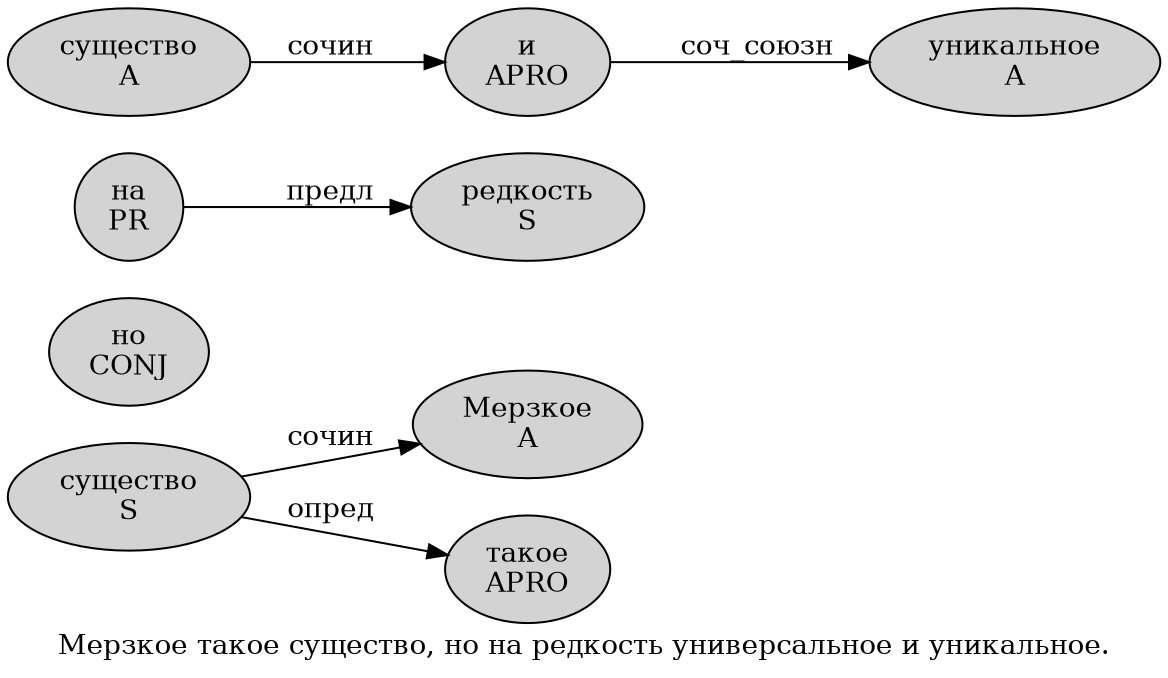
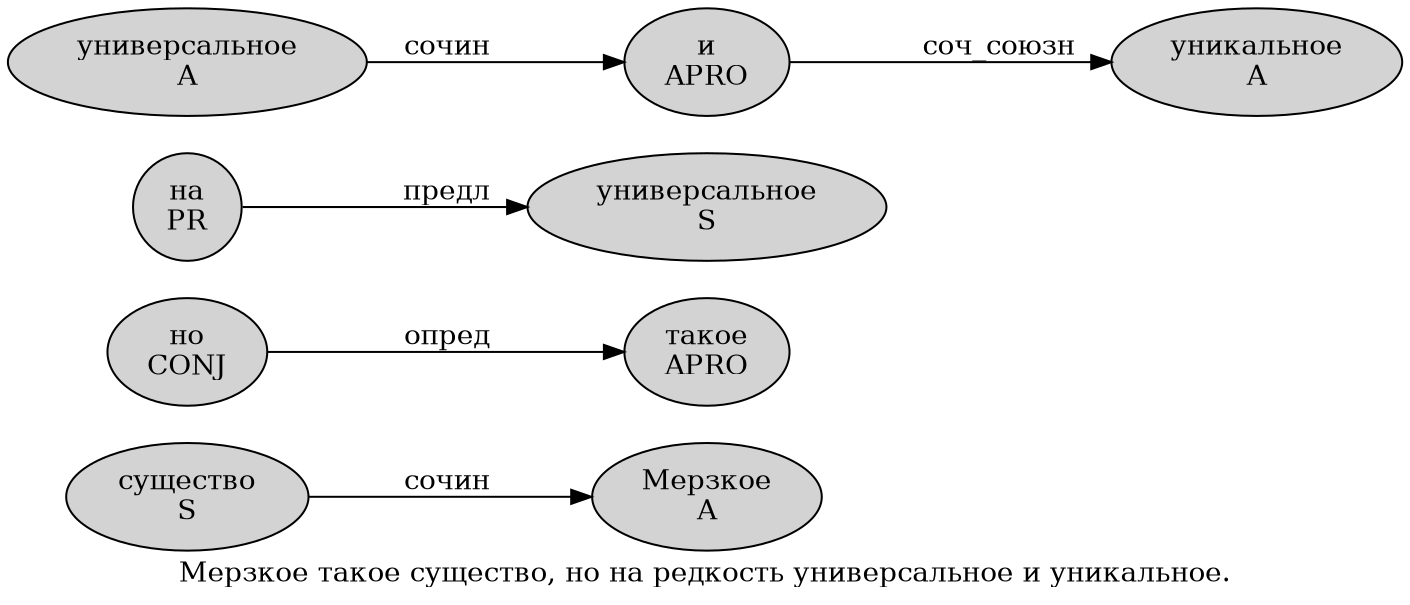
node "существо A": label "существо A" -> "универсальное A"
node "редкость S": label "редкость S" -> "универсальное S"
edge "существо S" -> "такое APRO": now "но CONJ" -> "такое APRO"
